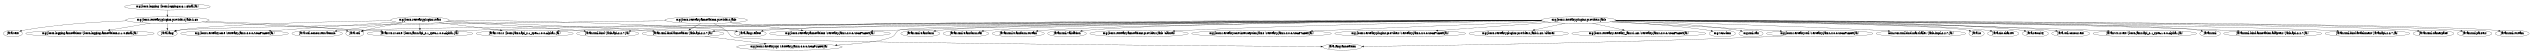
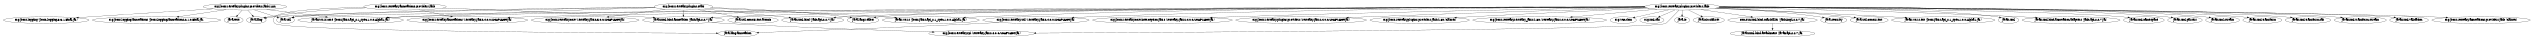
edge "org.jboss.logging (jboss-logging-3.3.1.Final.jar)" -> "org.jboss.resteasy.plugins.providers.jaxb.i18n": reversed
edge "org.jboss.resteasy.plugins.providers.jaxb" -> "javax.xml.bind.attachment (javax-api-2.2.7.jar)": now "com.sun.xml.bind.marshaller (jaxb-impl-2.2.7.jar)" -> "javax.xml.bind.attachment (javax-api-2.2.7.jar)"
node "org.jboss.resteasy.core (resteasy-jaxrs-4.0.0-SNAPSHOT.jar)": label "org.jboss.resteasy.core (resteasy-jaxrs-4.0.0-SNAPSHOT.jar)" -> "org.jboss.resteasy.core (resteasy-jaxrs-5.0.0-SNAPSHOT.jar)"
